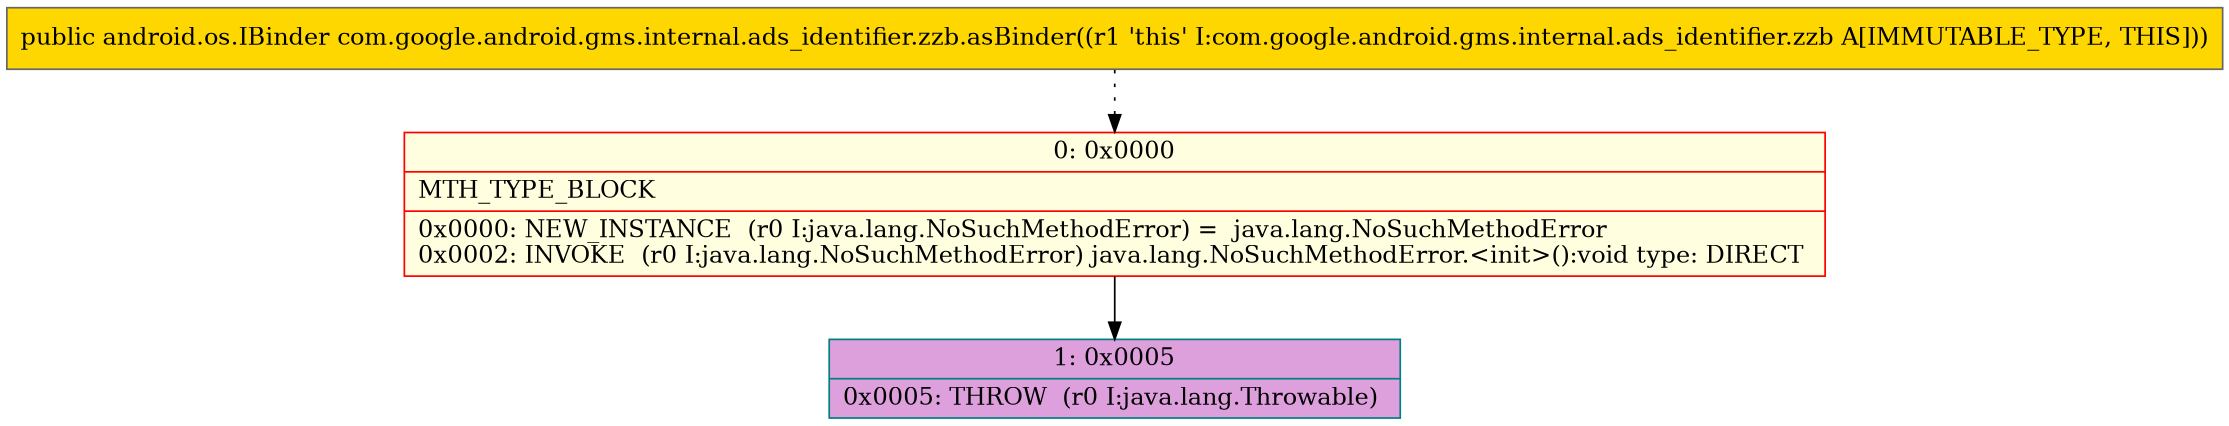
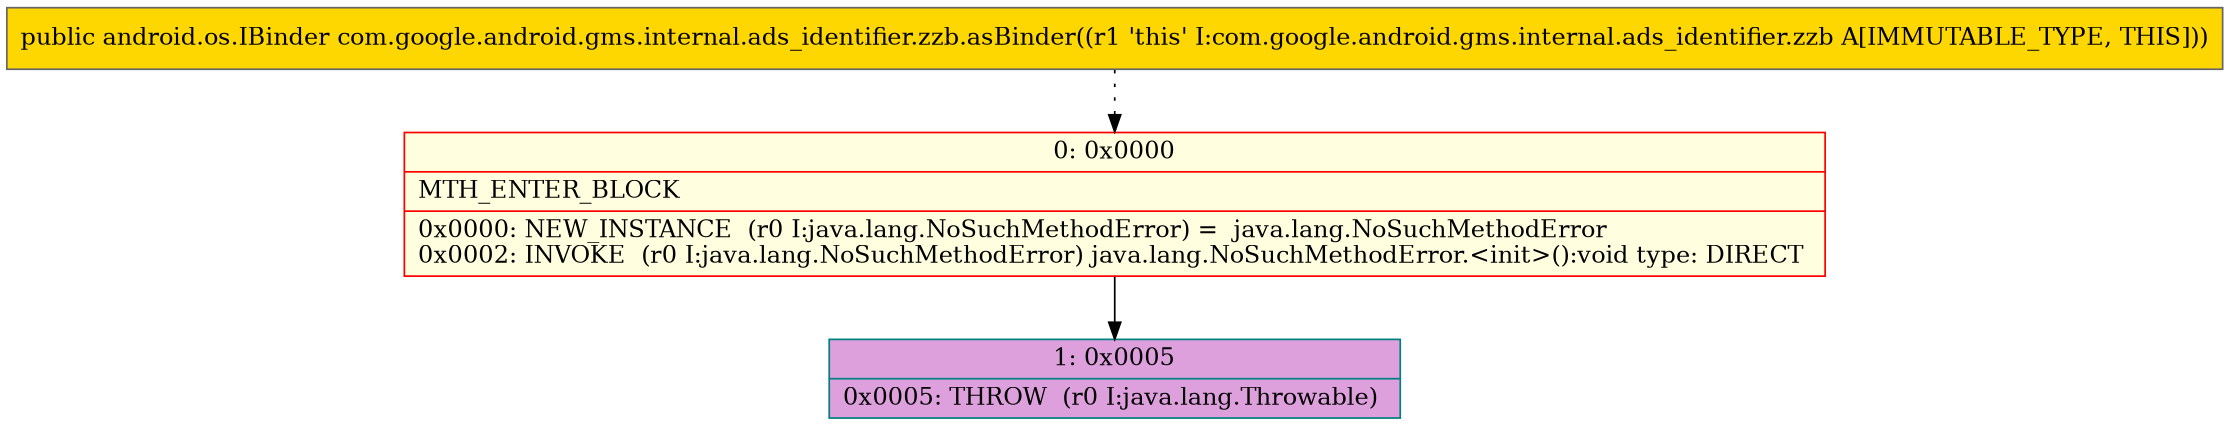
node "0: 0x0000": text "MTH_TYPE_BLOCK" -> "MTH_ENTER_BLOCK"
